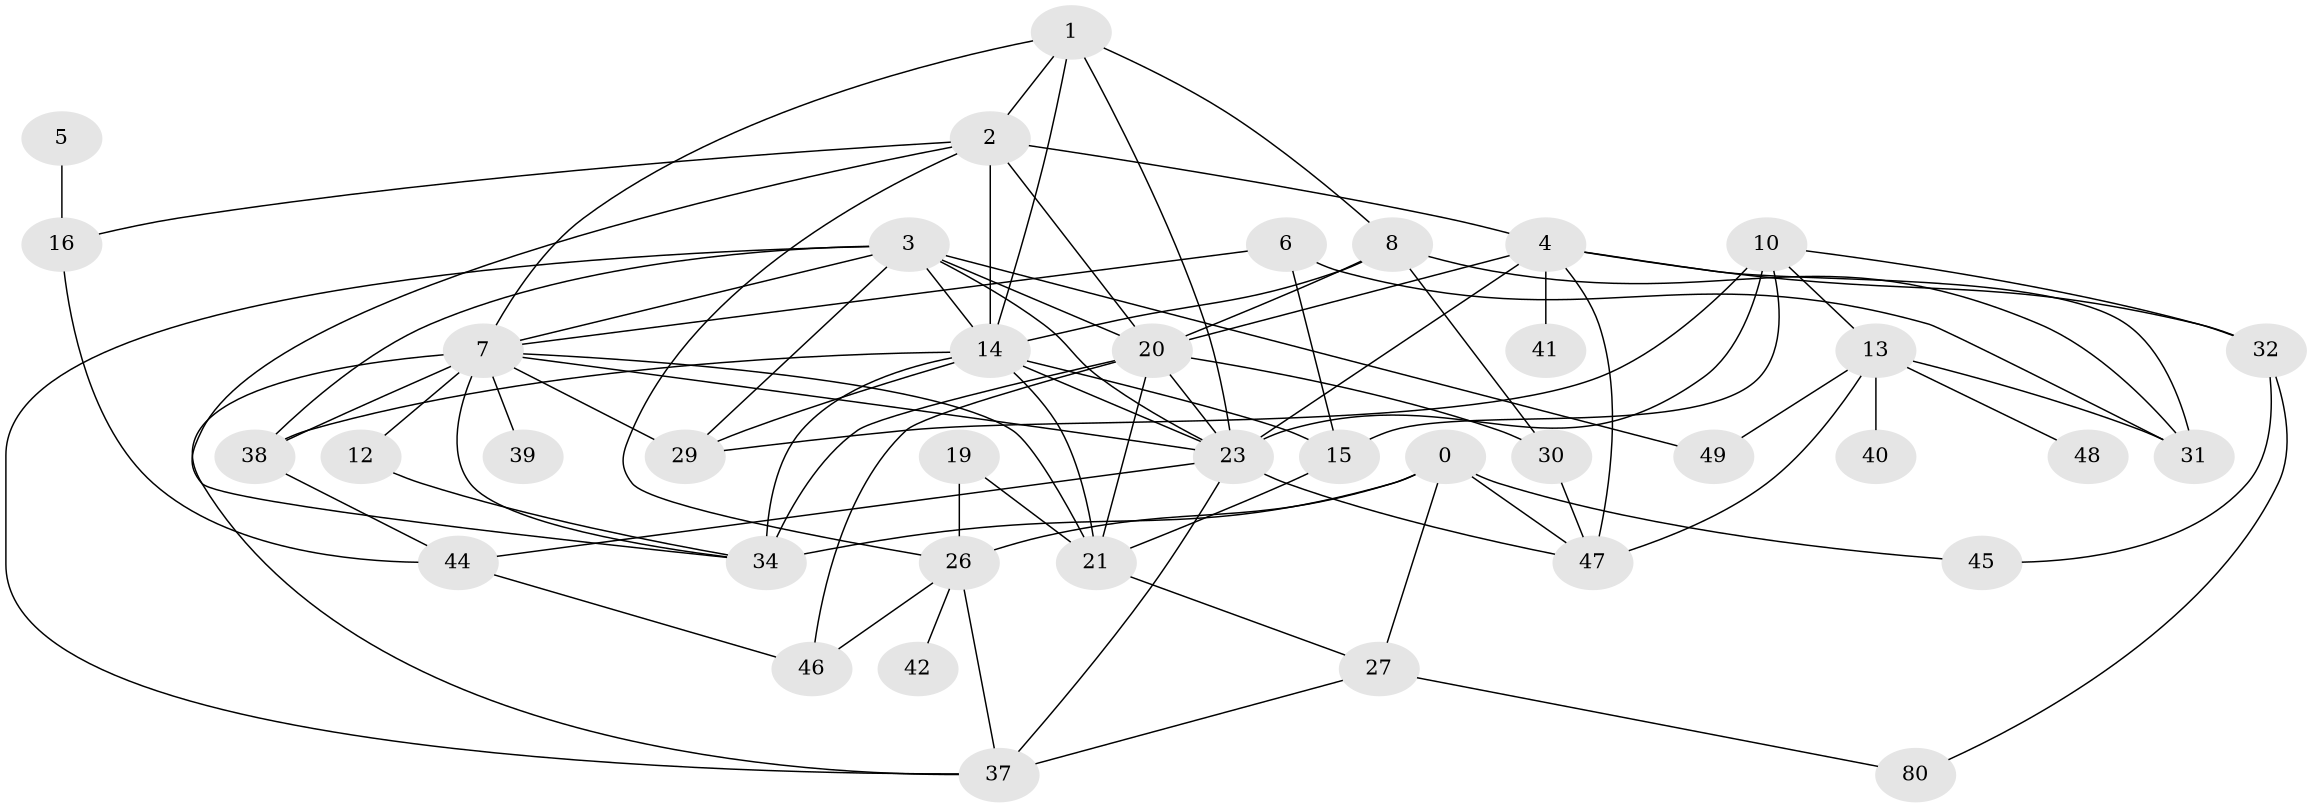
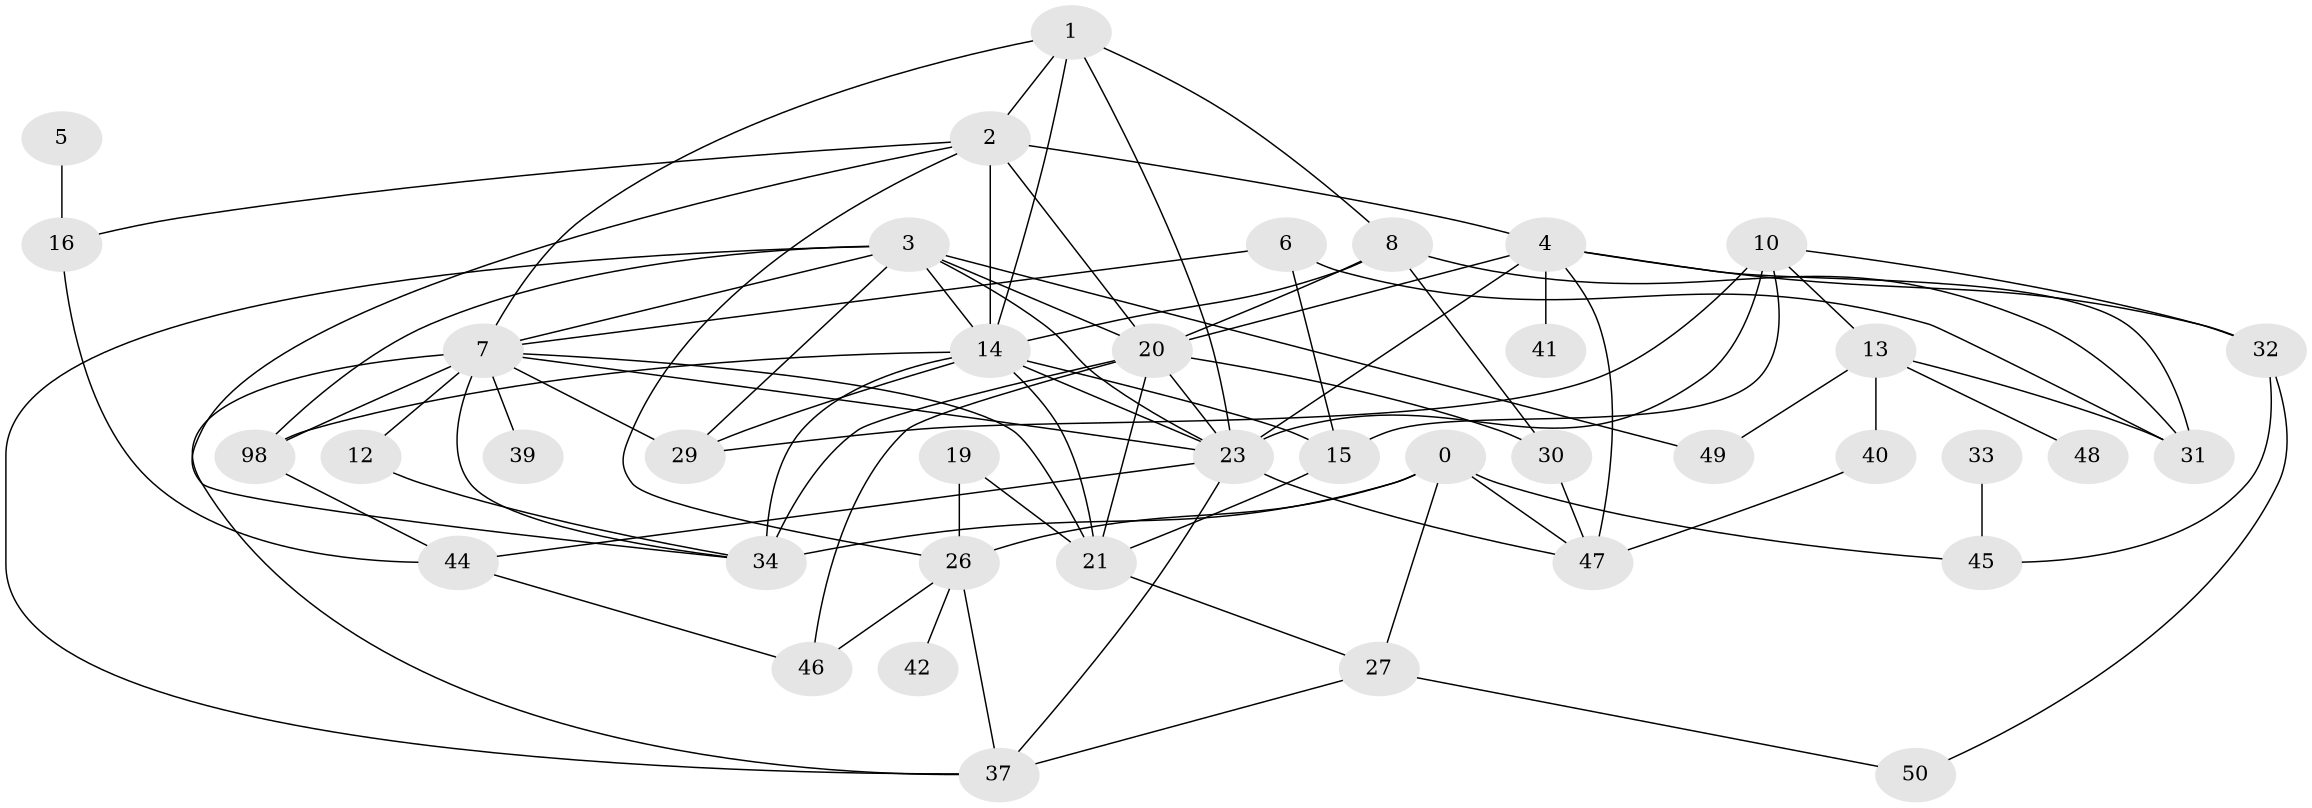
node "38": label "38" -> "98"
node "33": added
edge "13" -- "47": now "40" -- "47"
node "80": label "80" -> "50"
